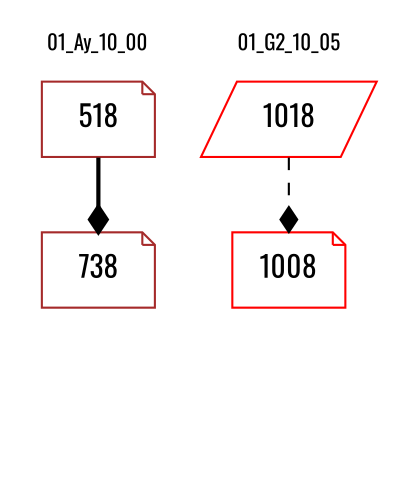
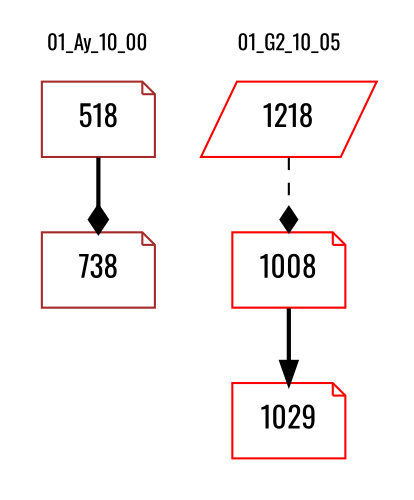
node "1018": label "1018" -> "1218"
node "1029": added
